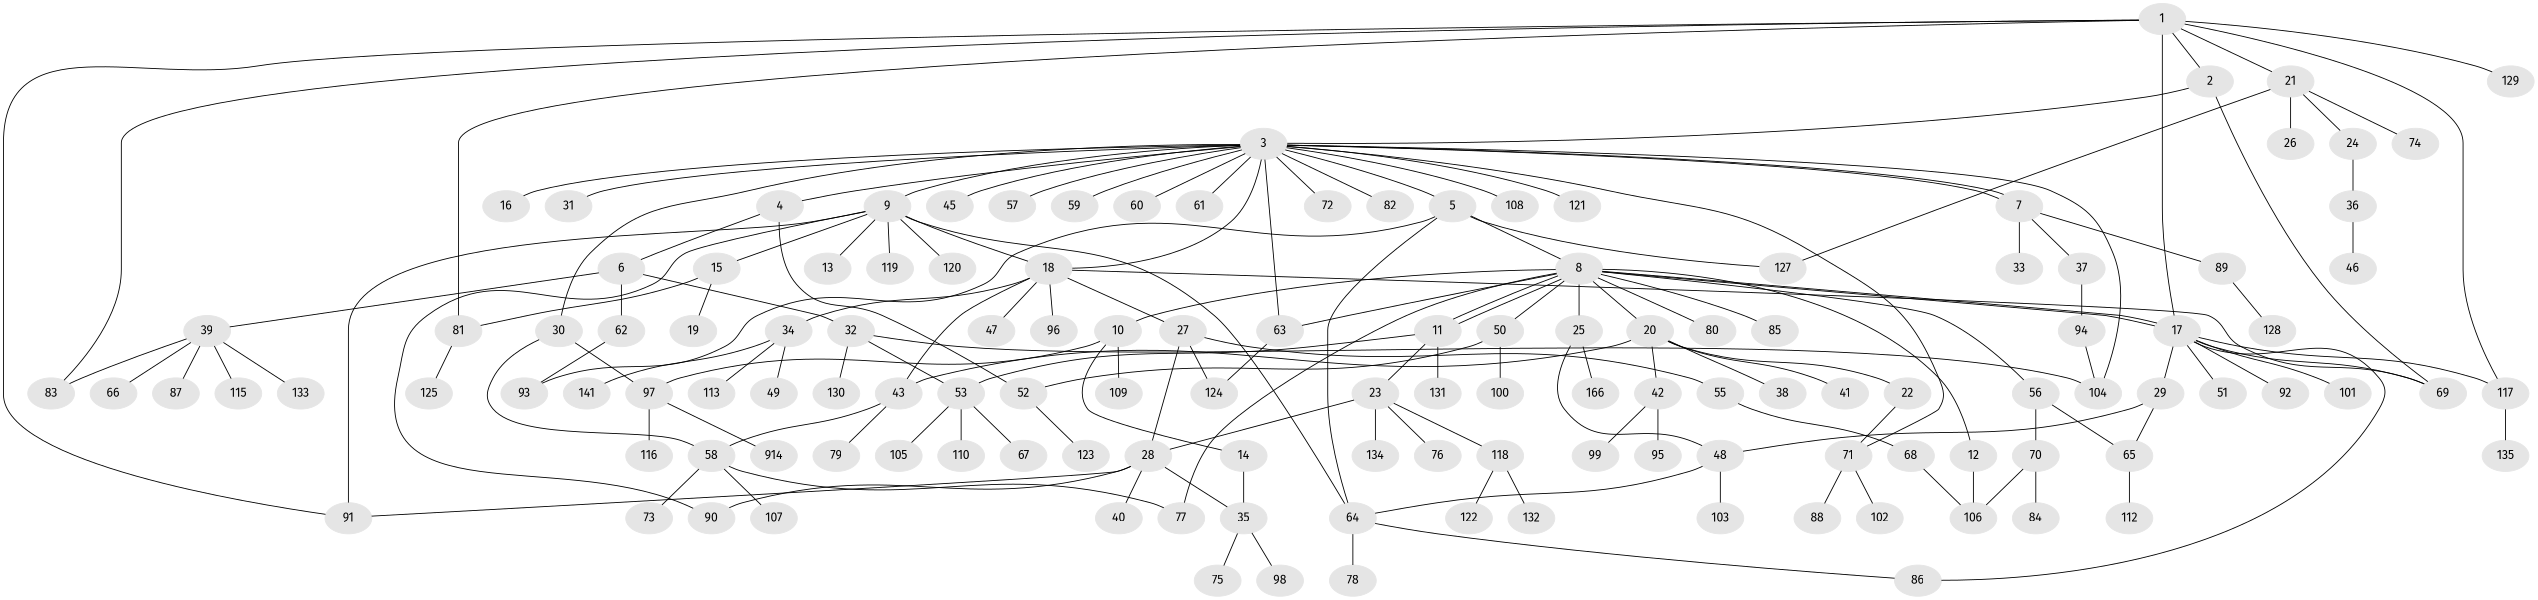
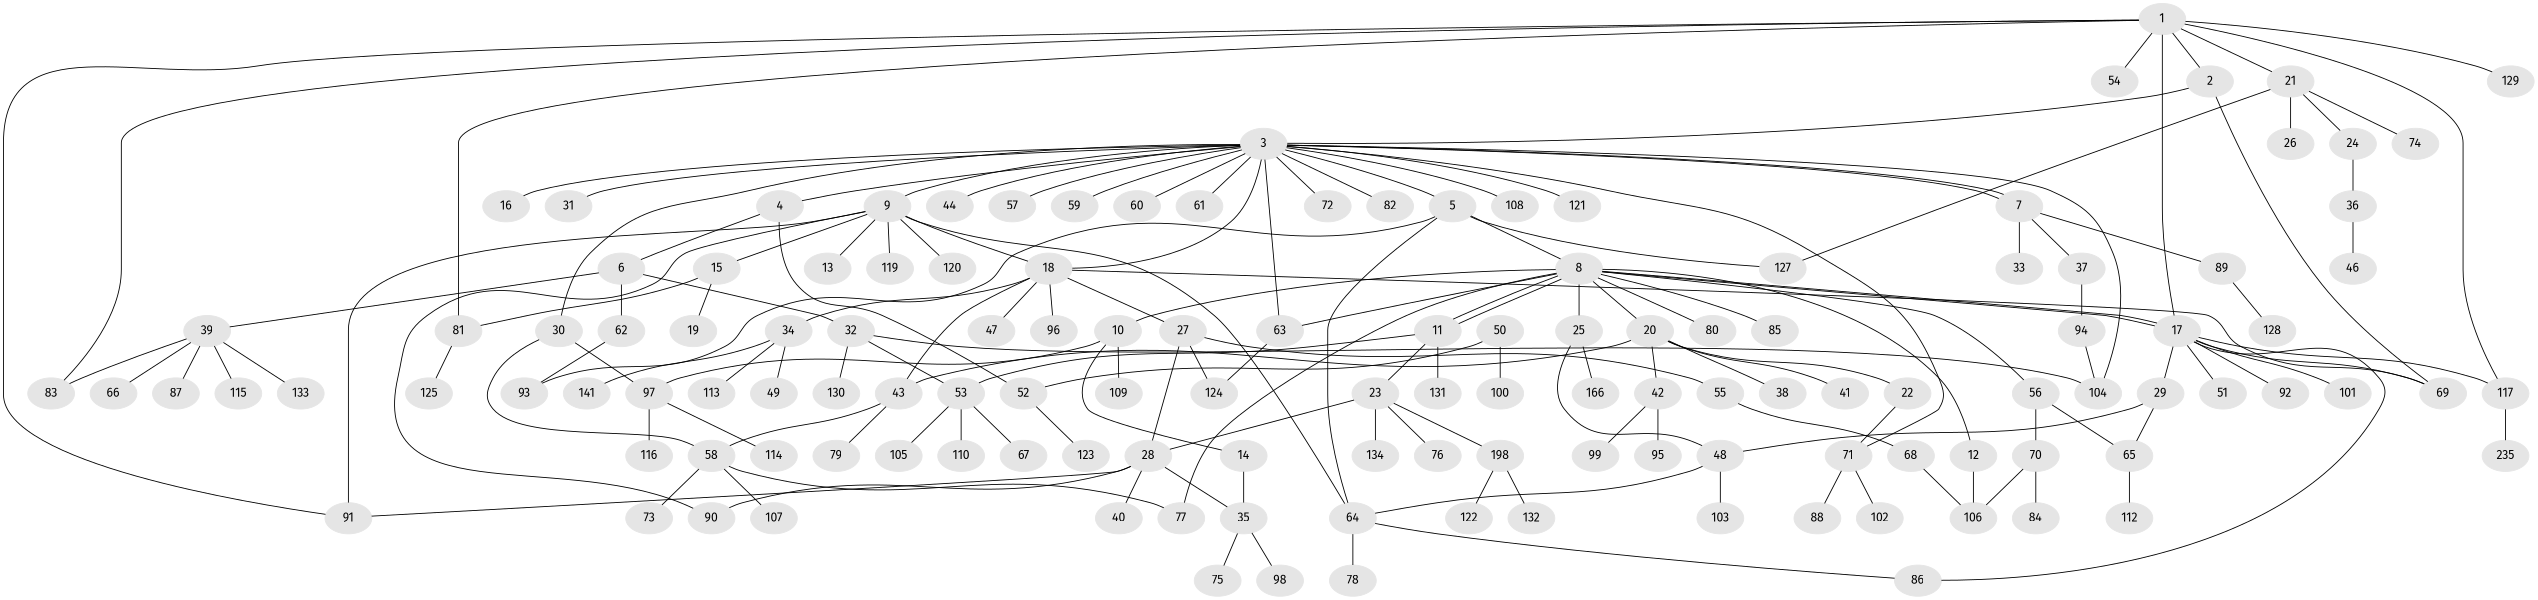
node "54": added
node "45": label "45" -> "44"
edge "8" -- "50": removed
node "914": label "914" -> "114"
node "118": label "118" -> "198"
node "135": label "135" -> "235"
